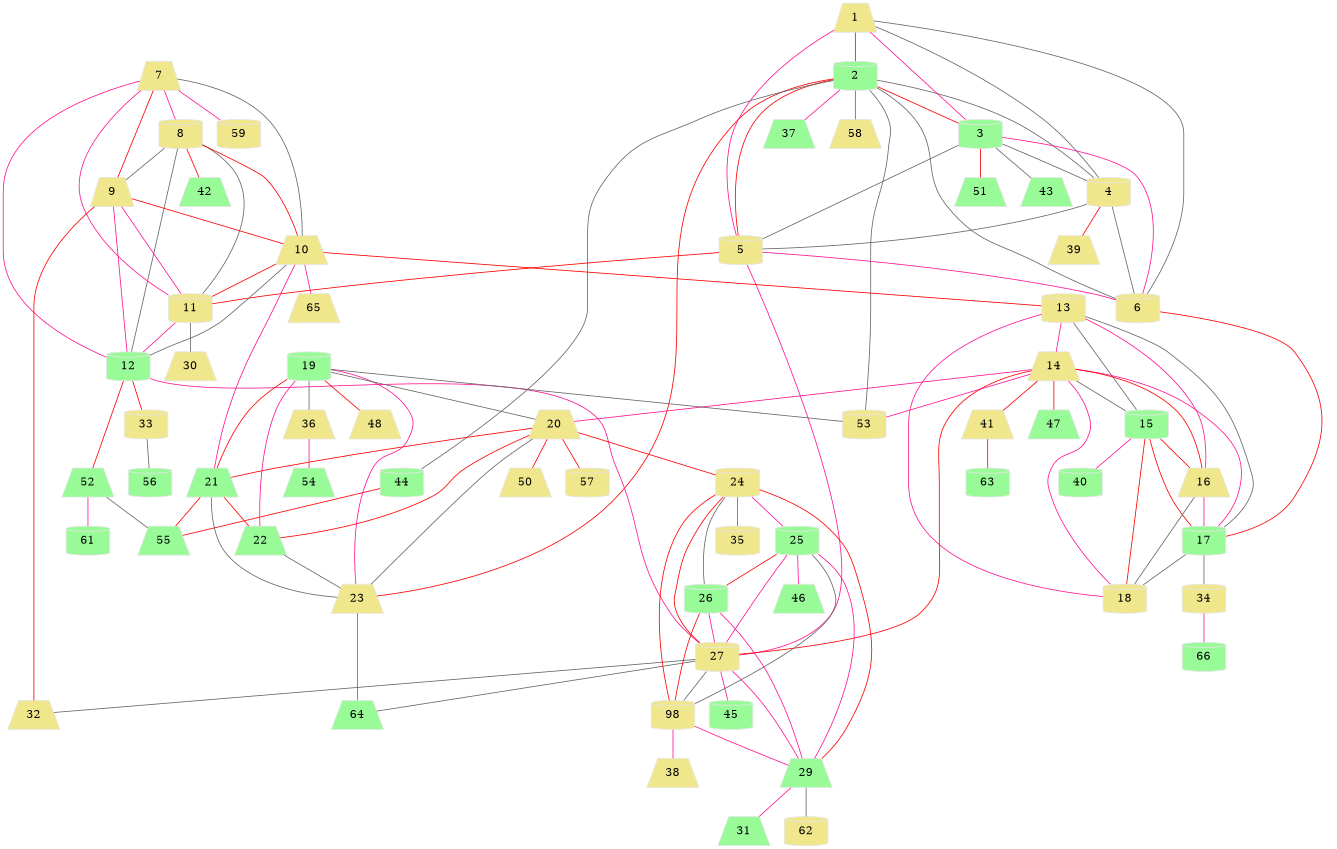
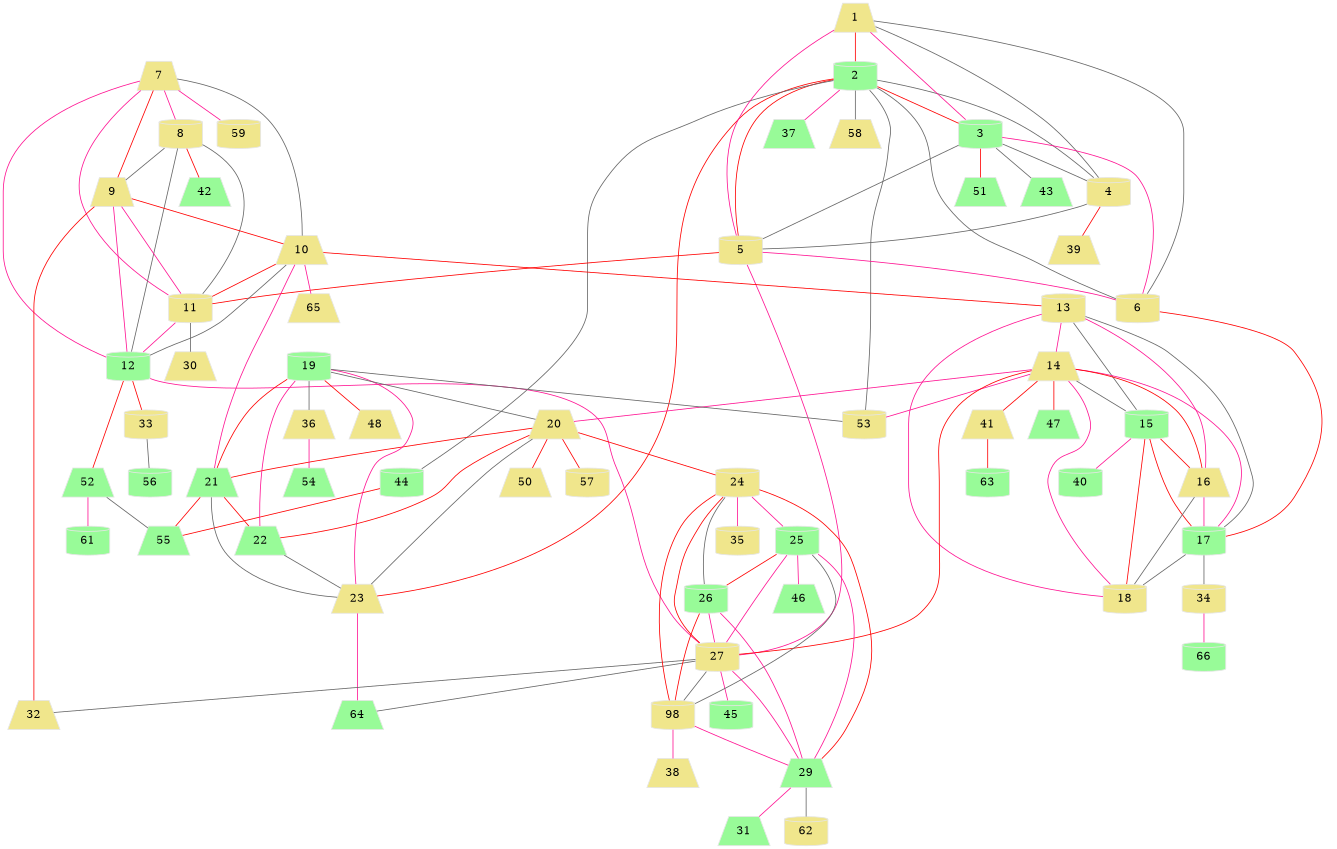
edge "8" -- "10": removed
edge "4" -- "6": removed
